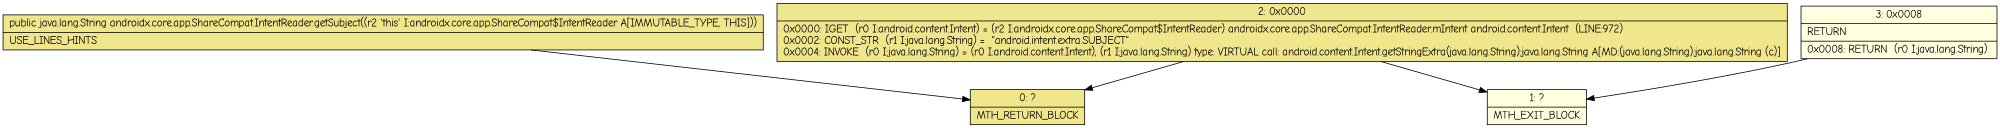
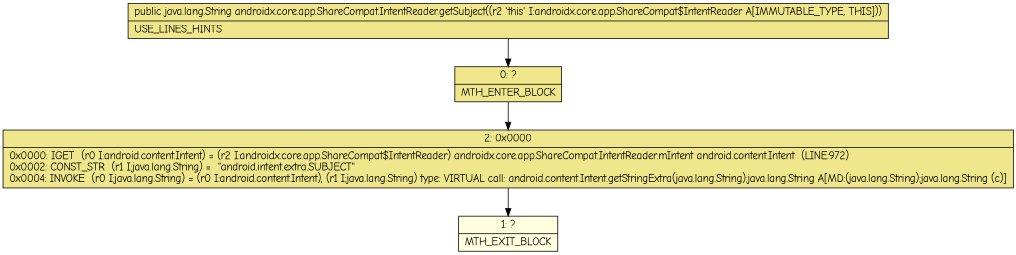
node "3: 0x0008": removed
edge "2: 0x0000" -> "0: ?": reversed
node "0: ?": text "MTH_RETURN_BLOCK" -> "MTH_ENTER_BLOCK"
